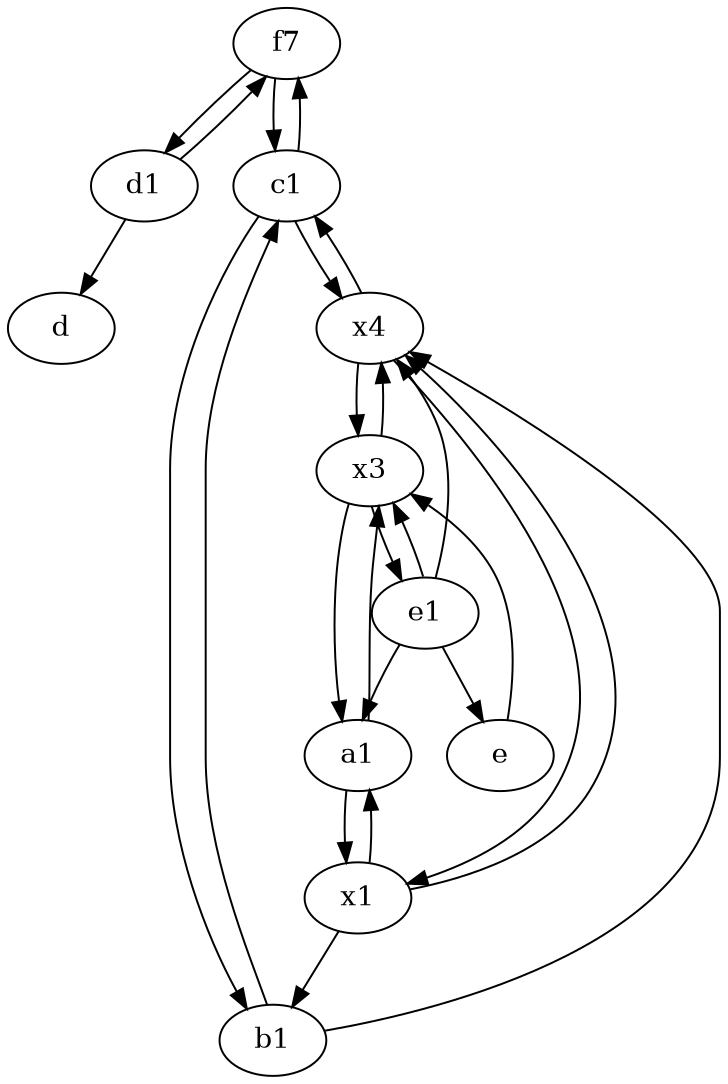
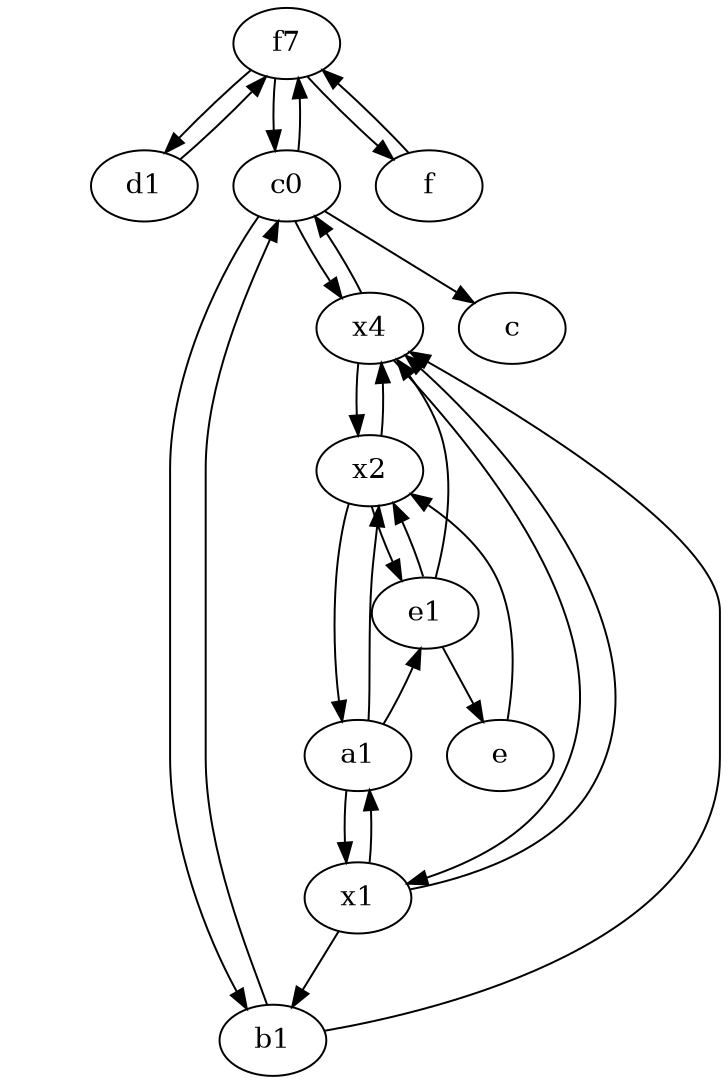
node "c1": label "c1" -> "c0"
node "f": added
node "d": removed
node "c": added
node "x3": label "x3" -> "x2"
edge "e1" -> "a1": reversed
